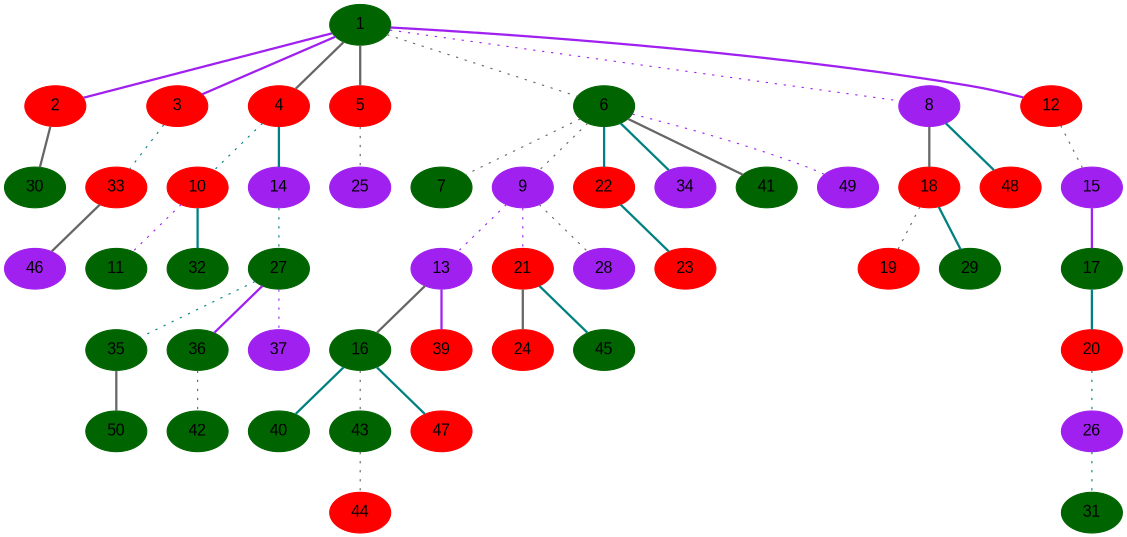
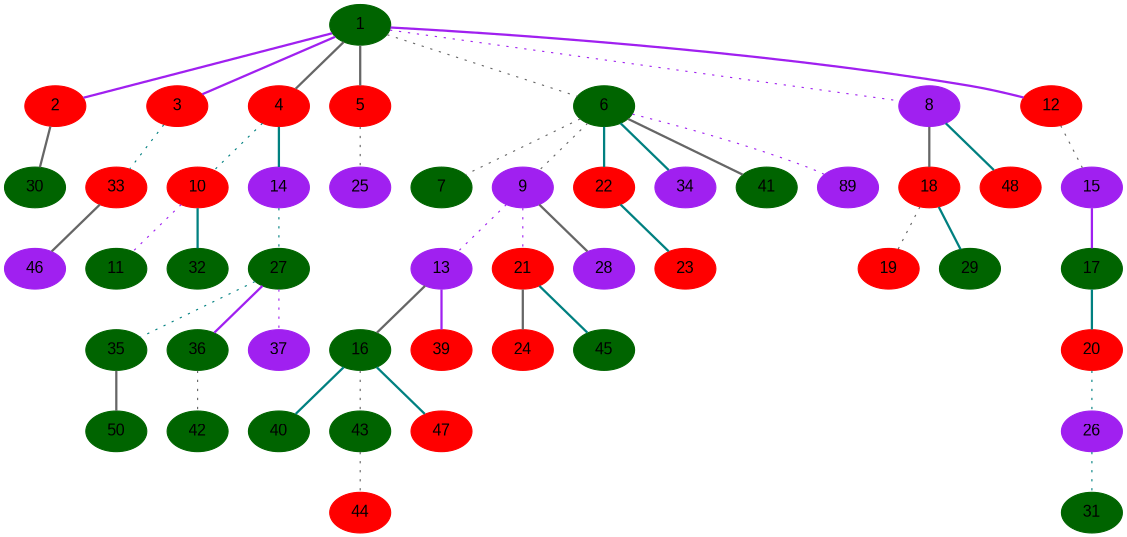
node "49": label "49" -> "89"
edge "9" -- "28": style dotted -> bold
